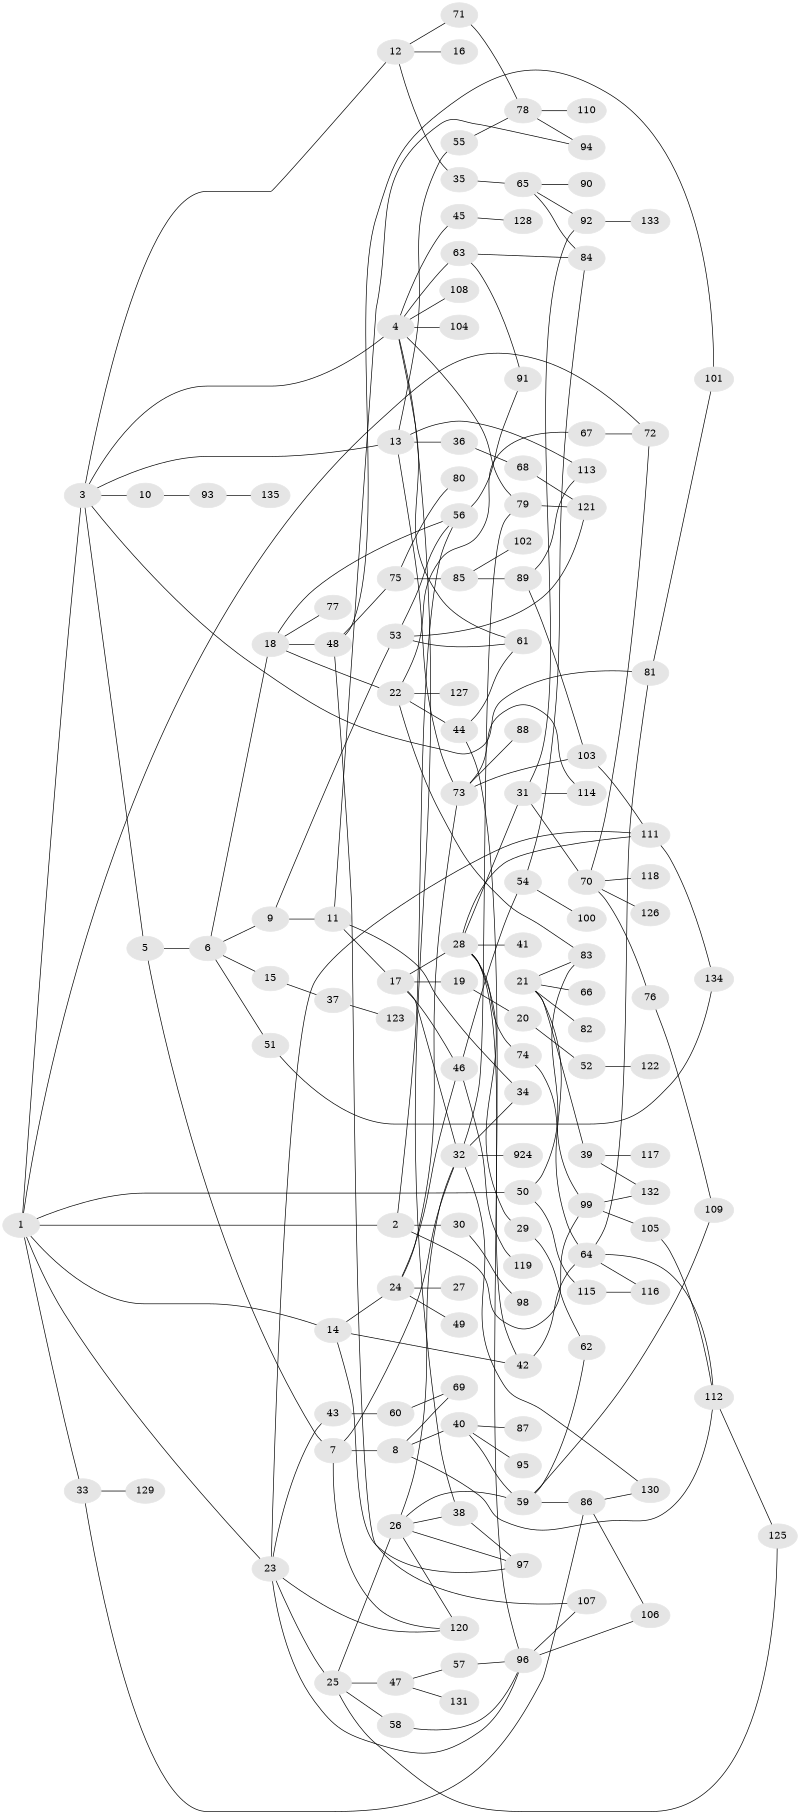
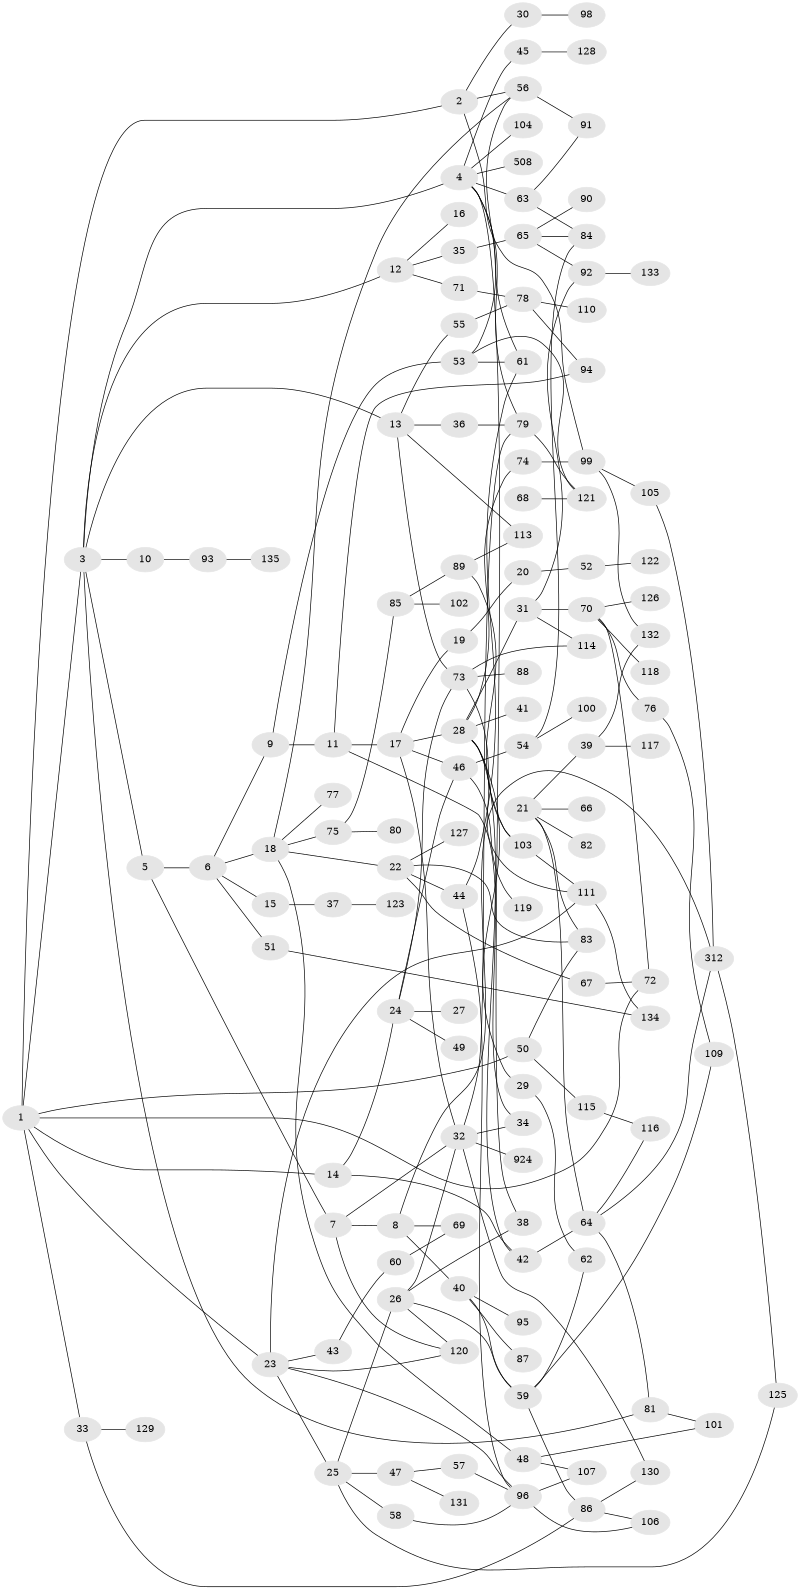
node "108": label "108" -> "508"
edge "36" -- "68": now "36" -- "79"
edge "75" -- "48": now "75" -- "18"
node "112": label "112" -> "312"
node "97": removed
